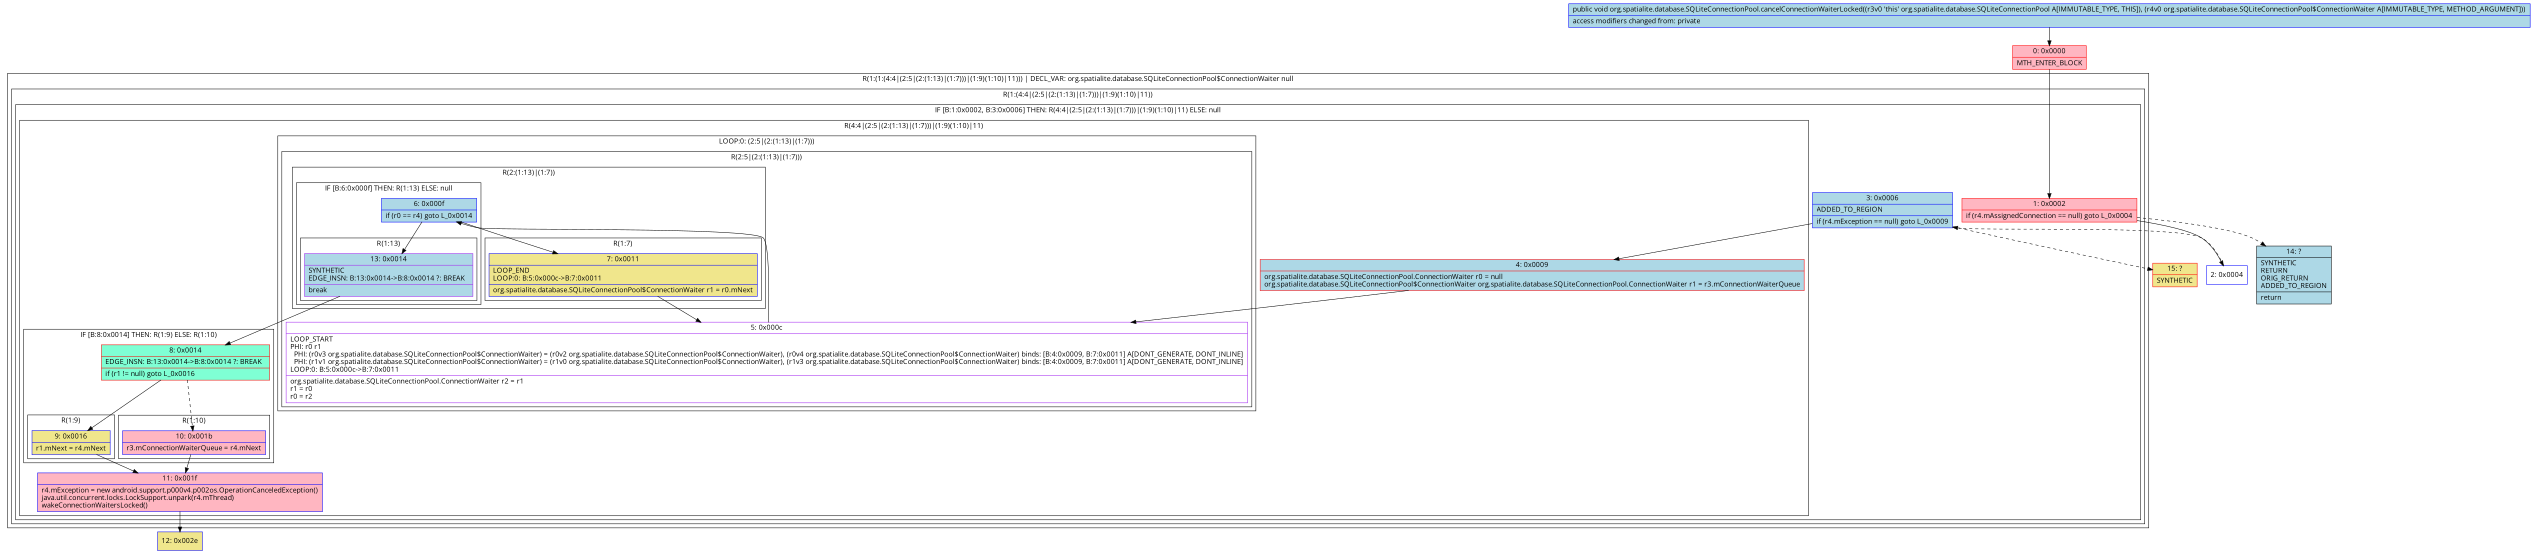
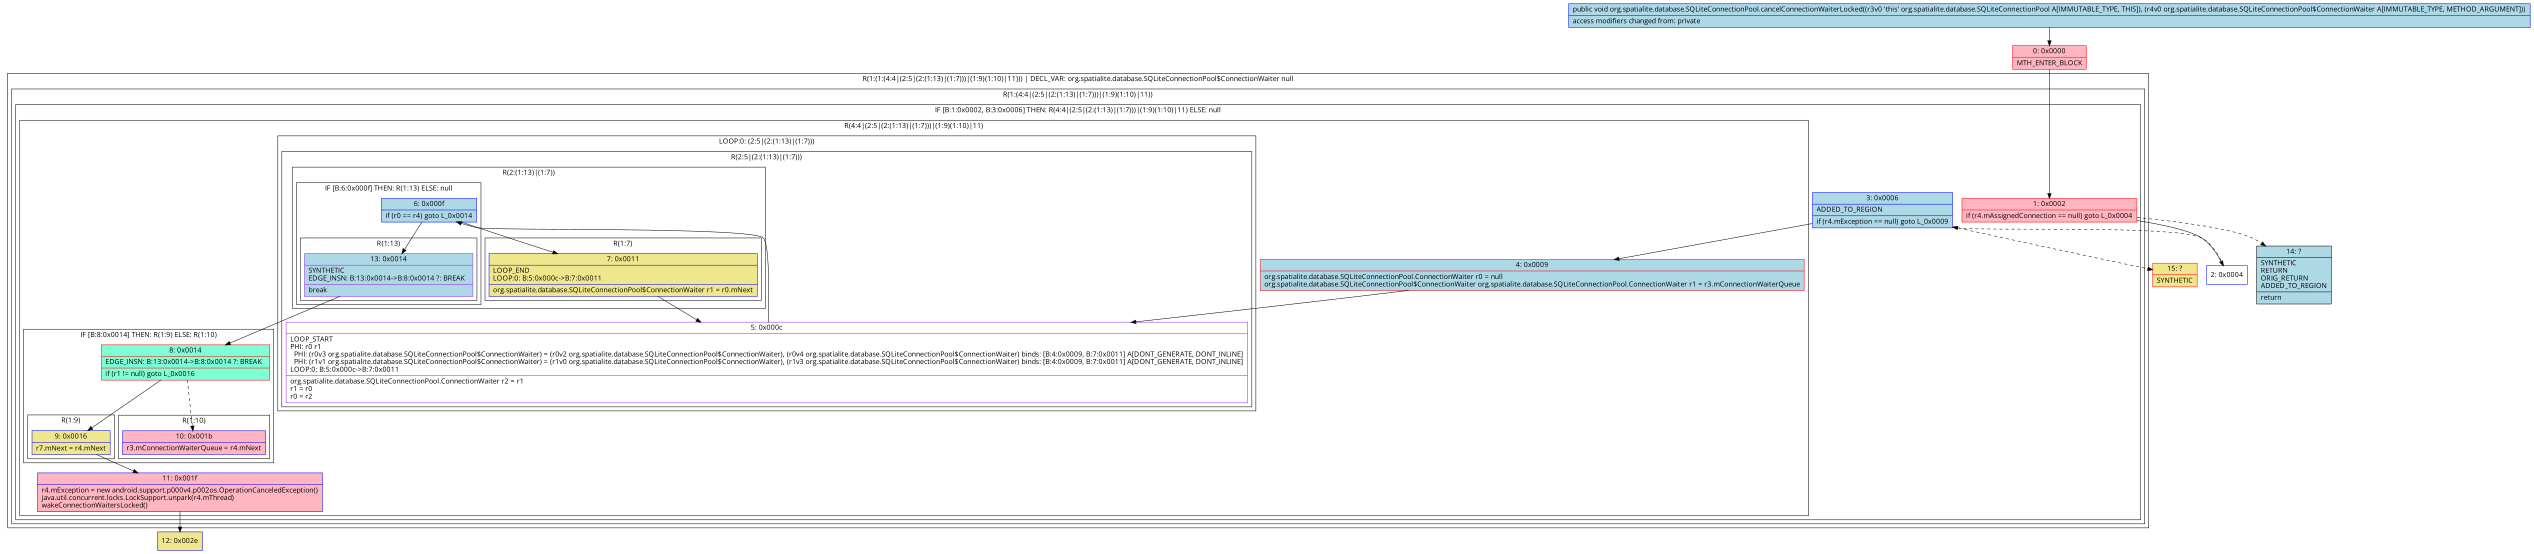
node "9: 0x0016": text "r1.mNext = r4.mNext" -> "r7.mNext = r4.mNext"
edge "10: 0x001b" -> "11: 0x001f": removed
